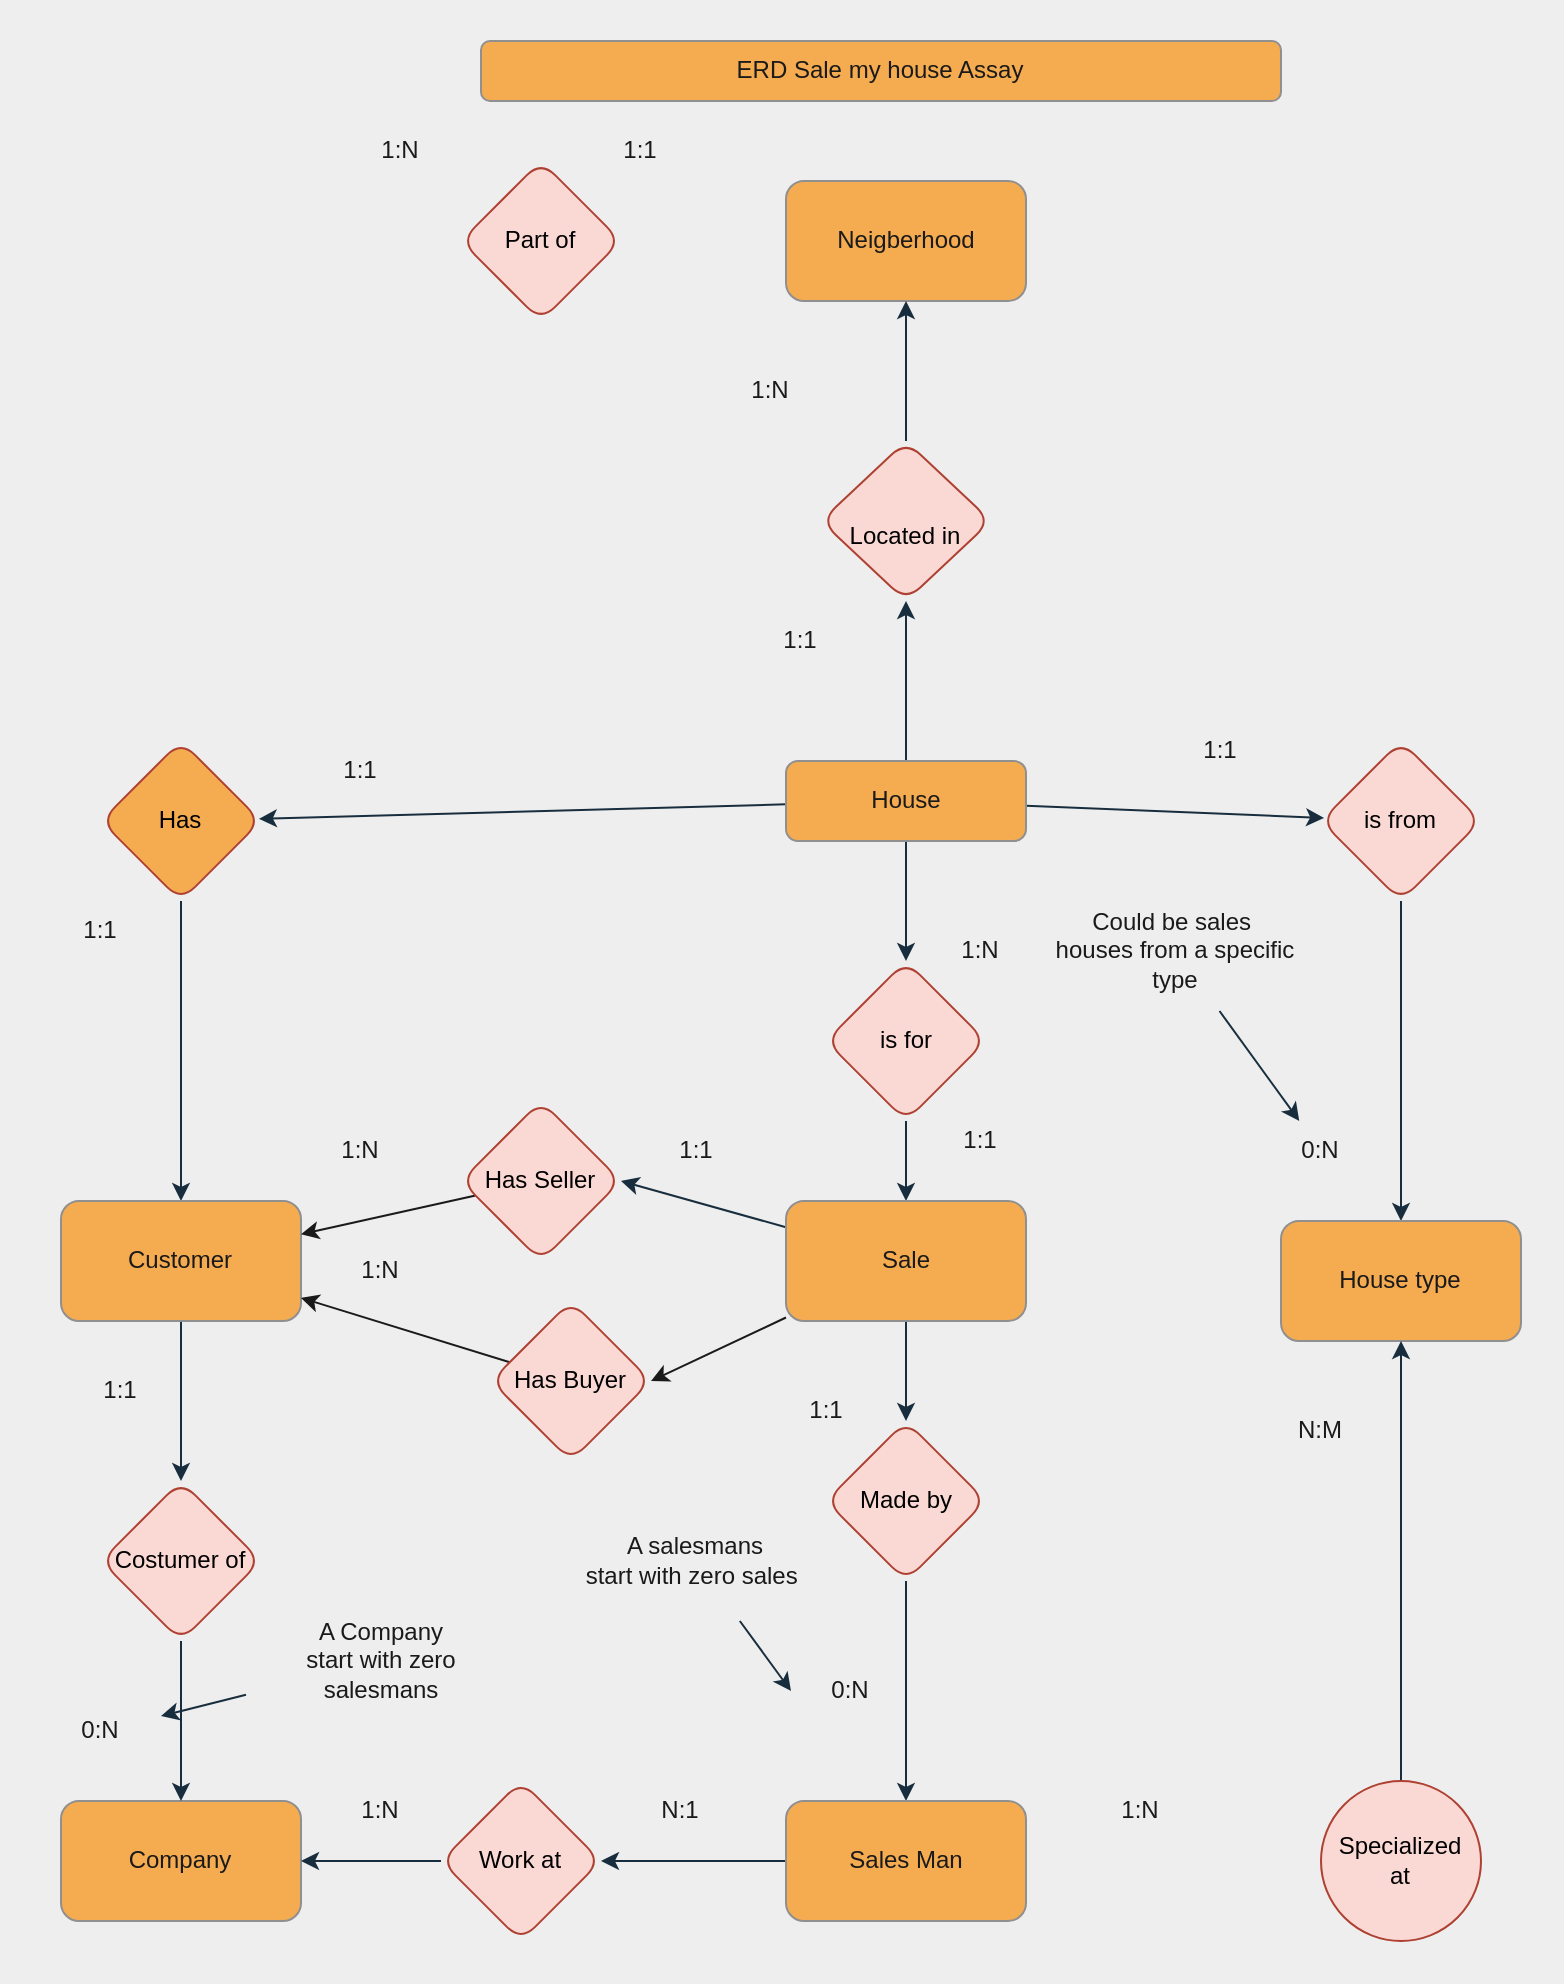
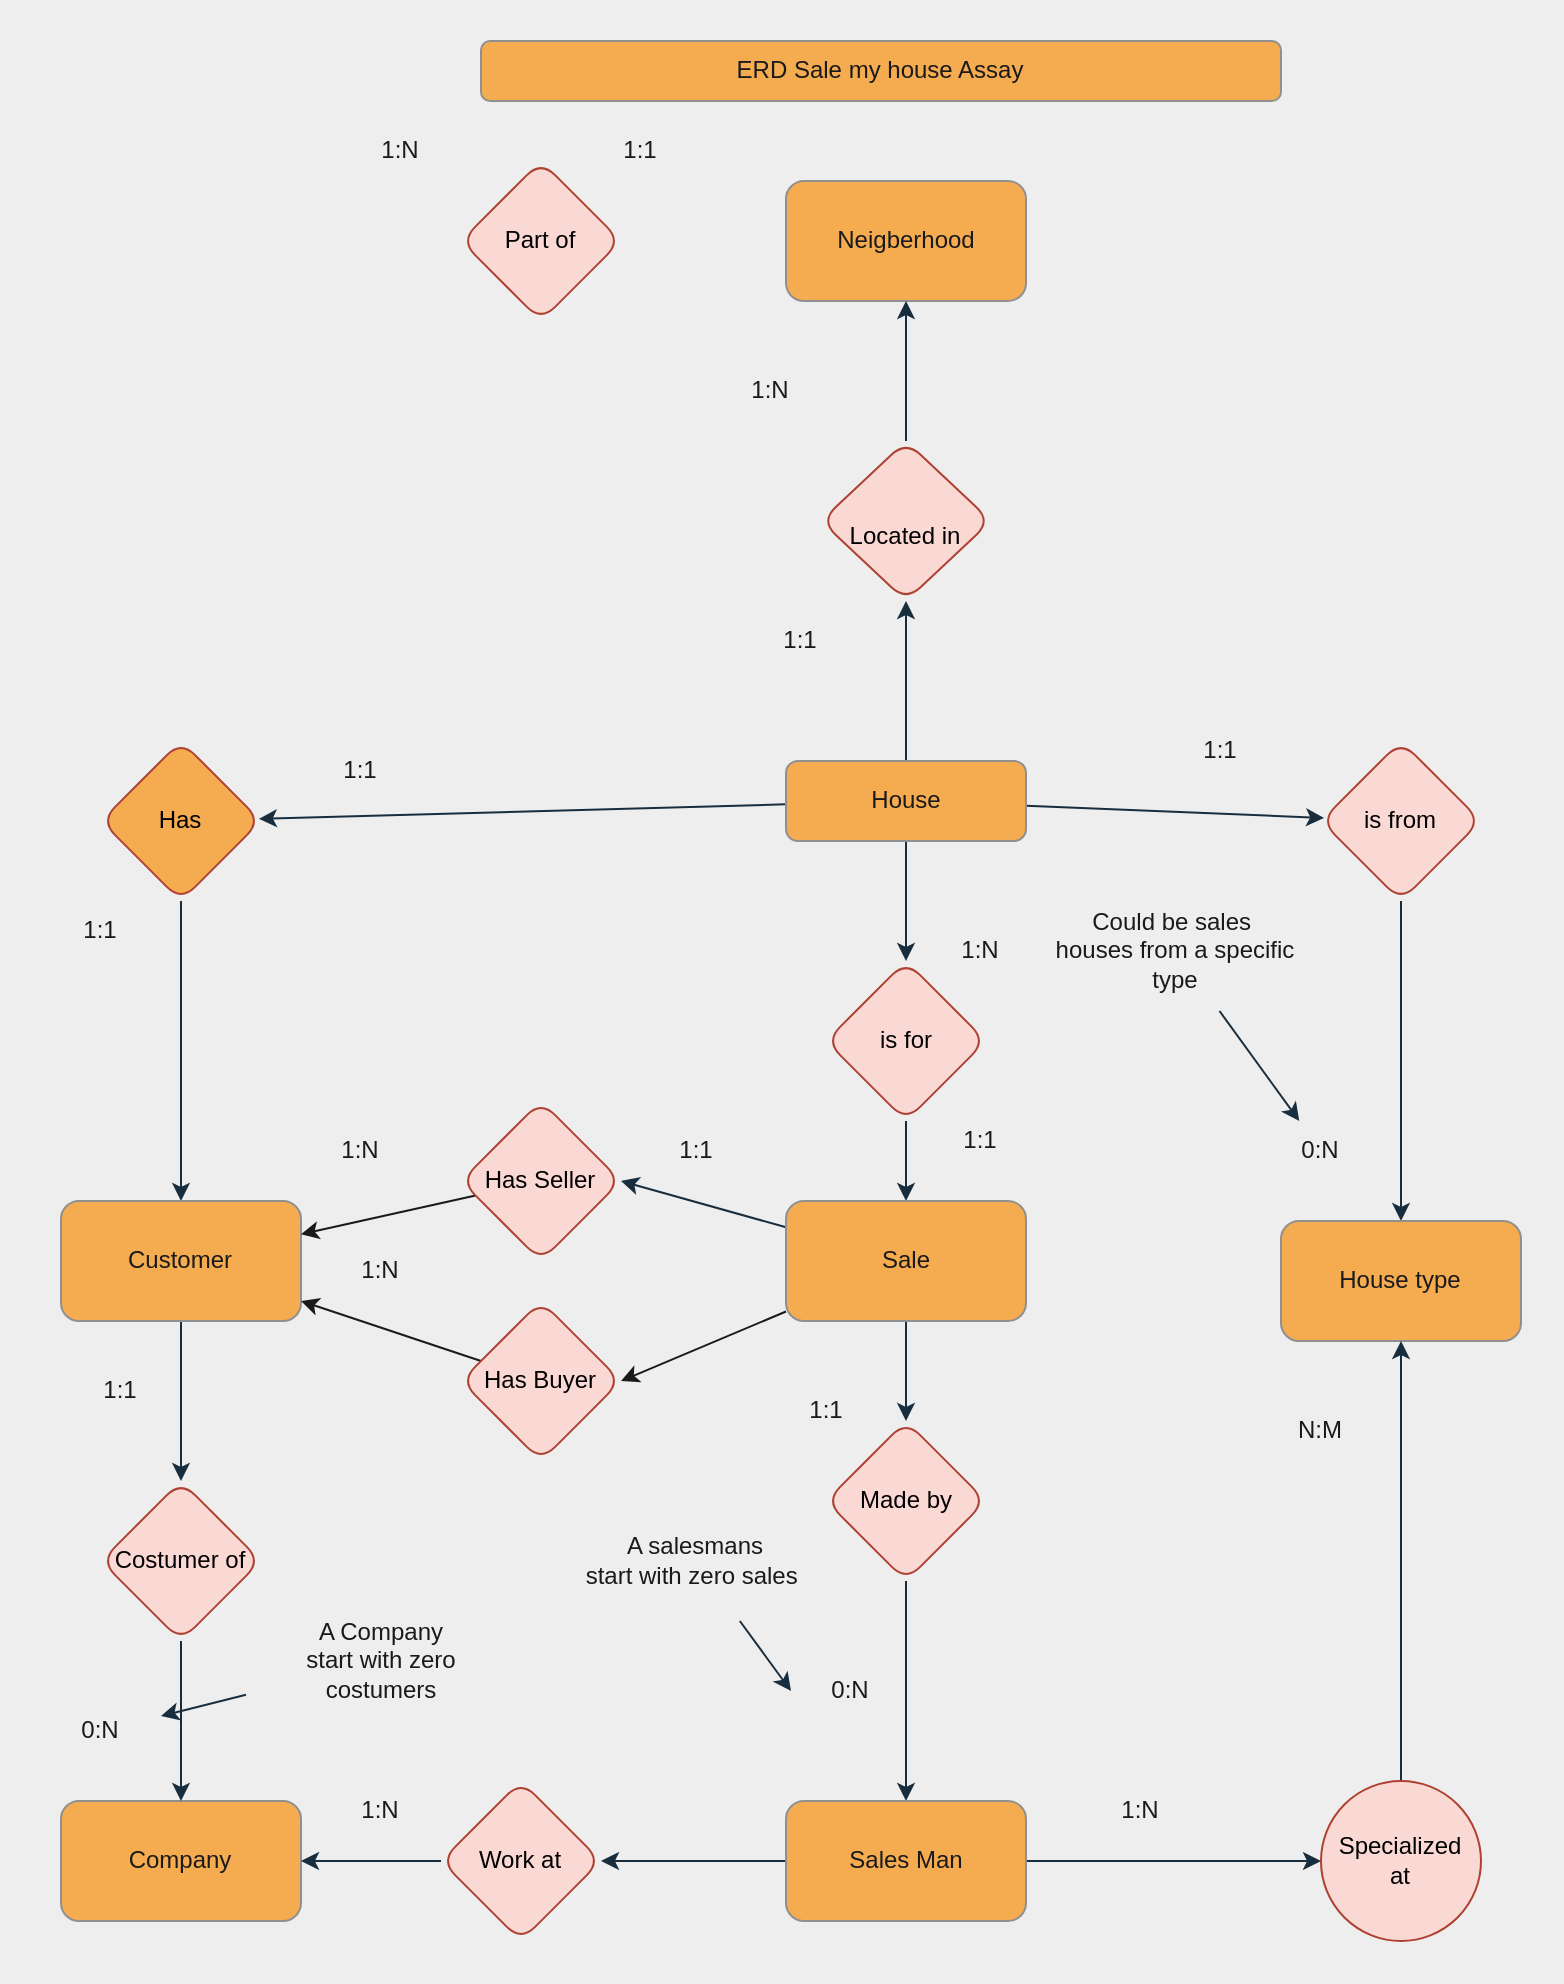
node "Has Buyer": moved (571, 1381) -> (541, 1381)
node "A Company start with zero salesmans": label "A Company start with zero salesmans" -> "A Company start with zero costumers"
node "N:1": removed
edge "Sales Man" -> "Specialized at": added
